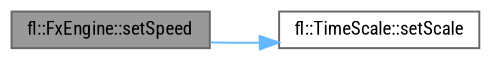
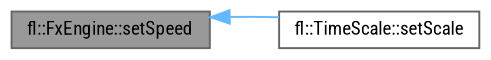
edge "fl::FxEngine::setSpeed" -> "fl::TimeScale::setScale": reversed
